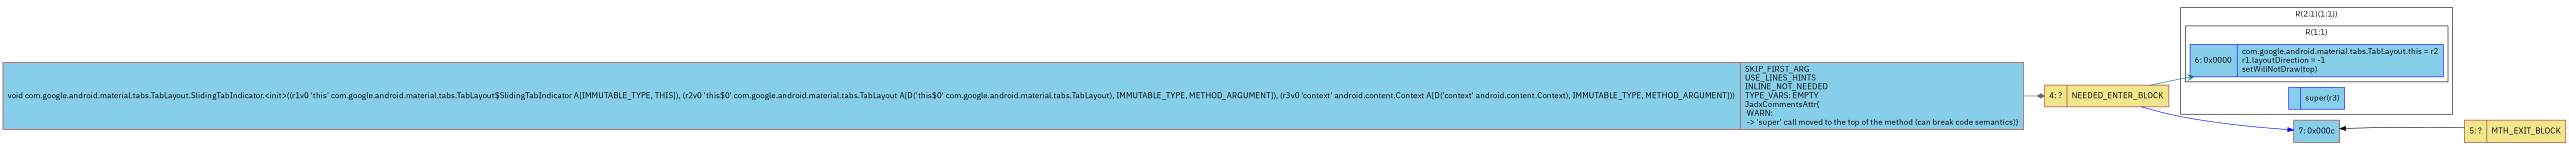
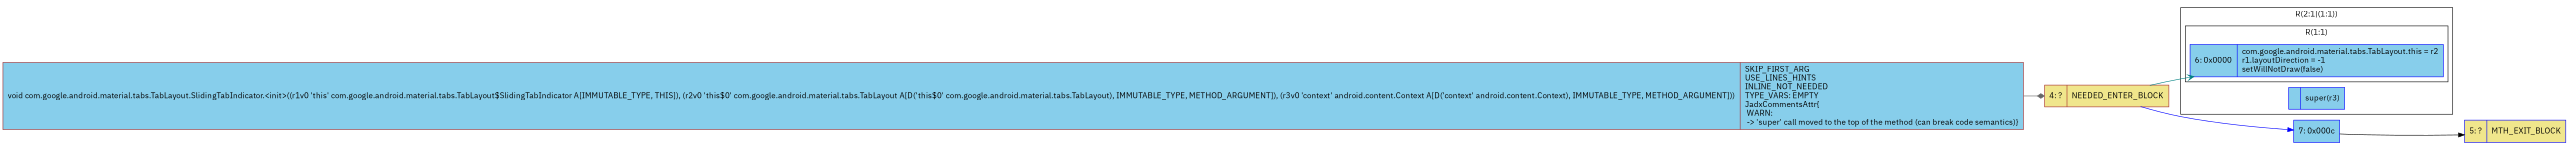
node "6: 0x0000": text "setWillNotDraw(top)" -> "setWillNotDraw(false)"
edge "5: ?" -> "7: 0x000c": reversed
node "7: 0x000c": color brown -> blue
node "5: ?": color brown -> blue
